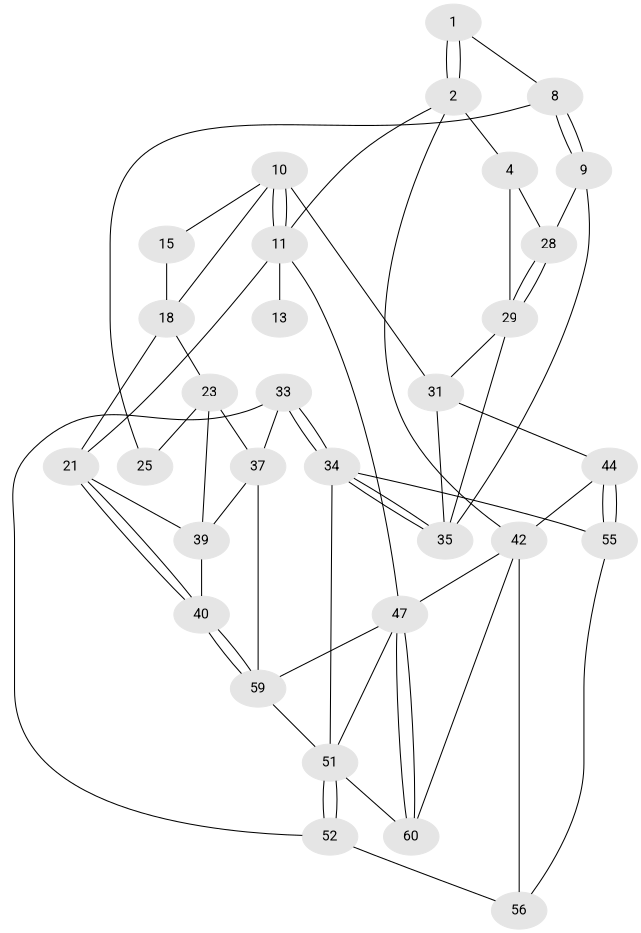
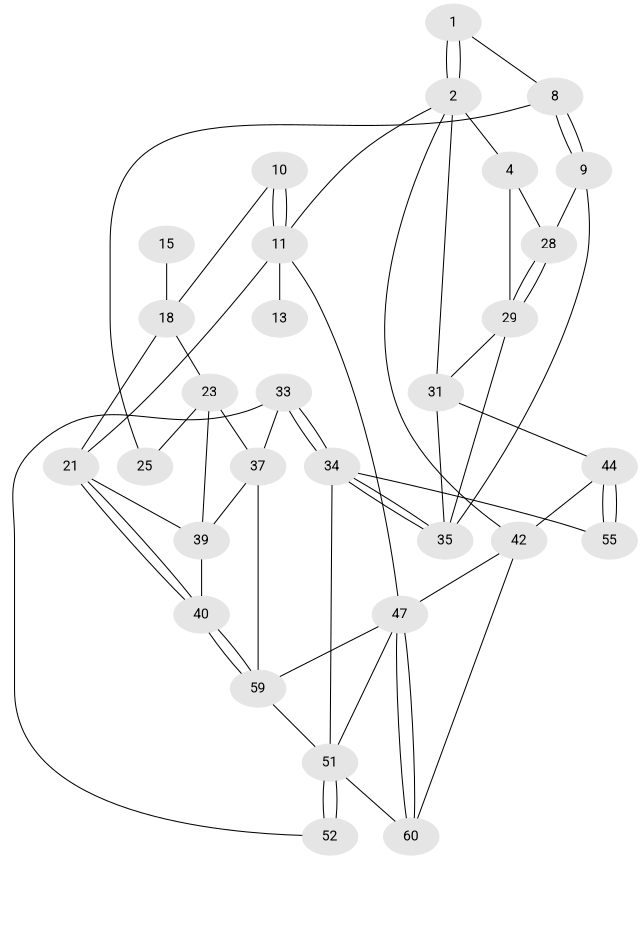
edge "10" -- "15": removed
edge "10" -- "31": now "2" -- "31"
node "56": removed
